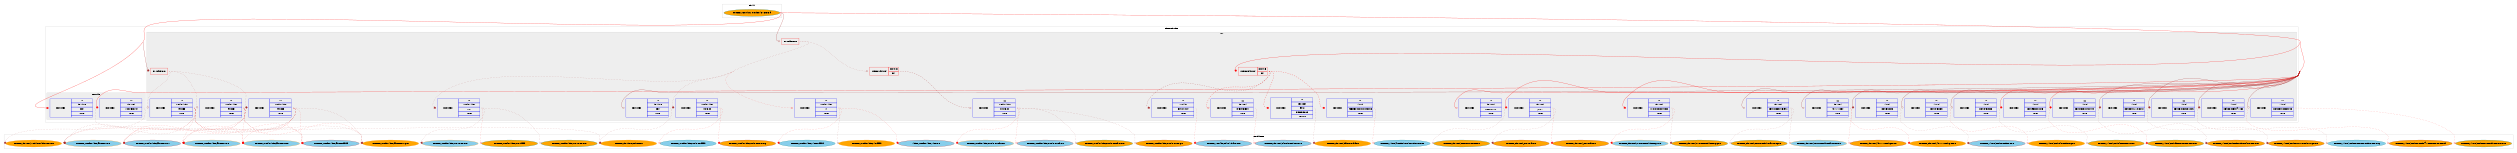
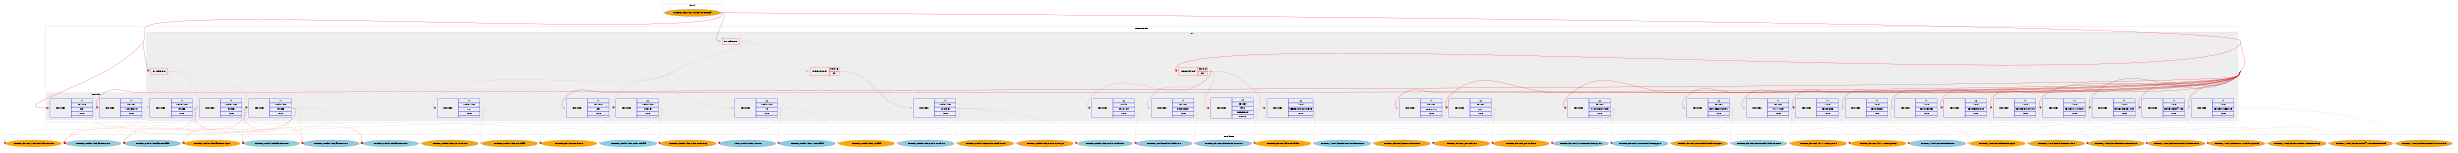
node "portage://media-video/mpv-0.32.0-r1": removed
node "portage://dev-perl/LWP-Protocol-https-6.60.0": fillcolor orange -> skyblue
node "portage://virtual/perl-Text-ParseWords-3.300.0-r6": fillcolor skyblue -> orange
